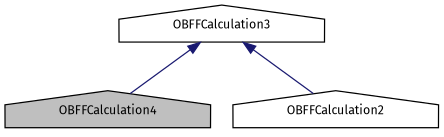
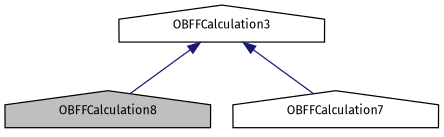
node "OBFFCalculation4": label "OBFFCalculation4" -> "OBFFCalculation8"
node "OBFFCalculation2": label "OBFFCalculation2" -> "OBFFCalculation7"
